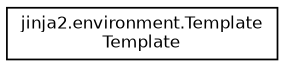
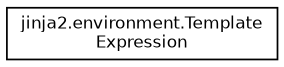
node "jinja2.environment.Template Template": label "jinja2.environment.Template Template" -> "jinja2.environment.Template Expression"
